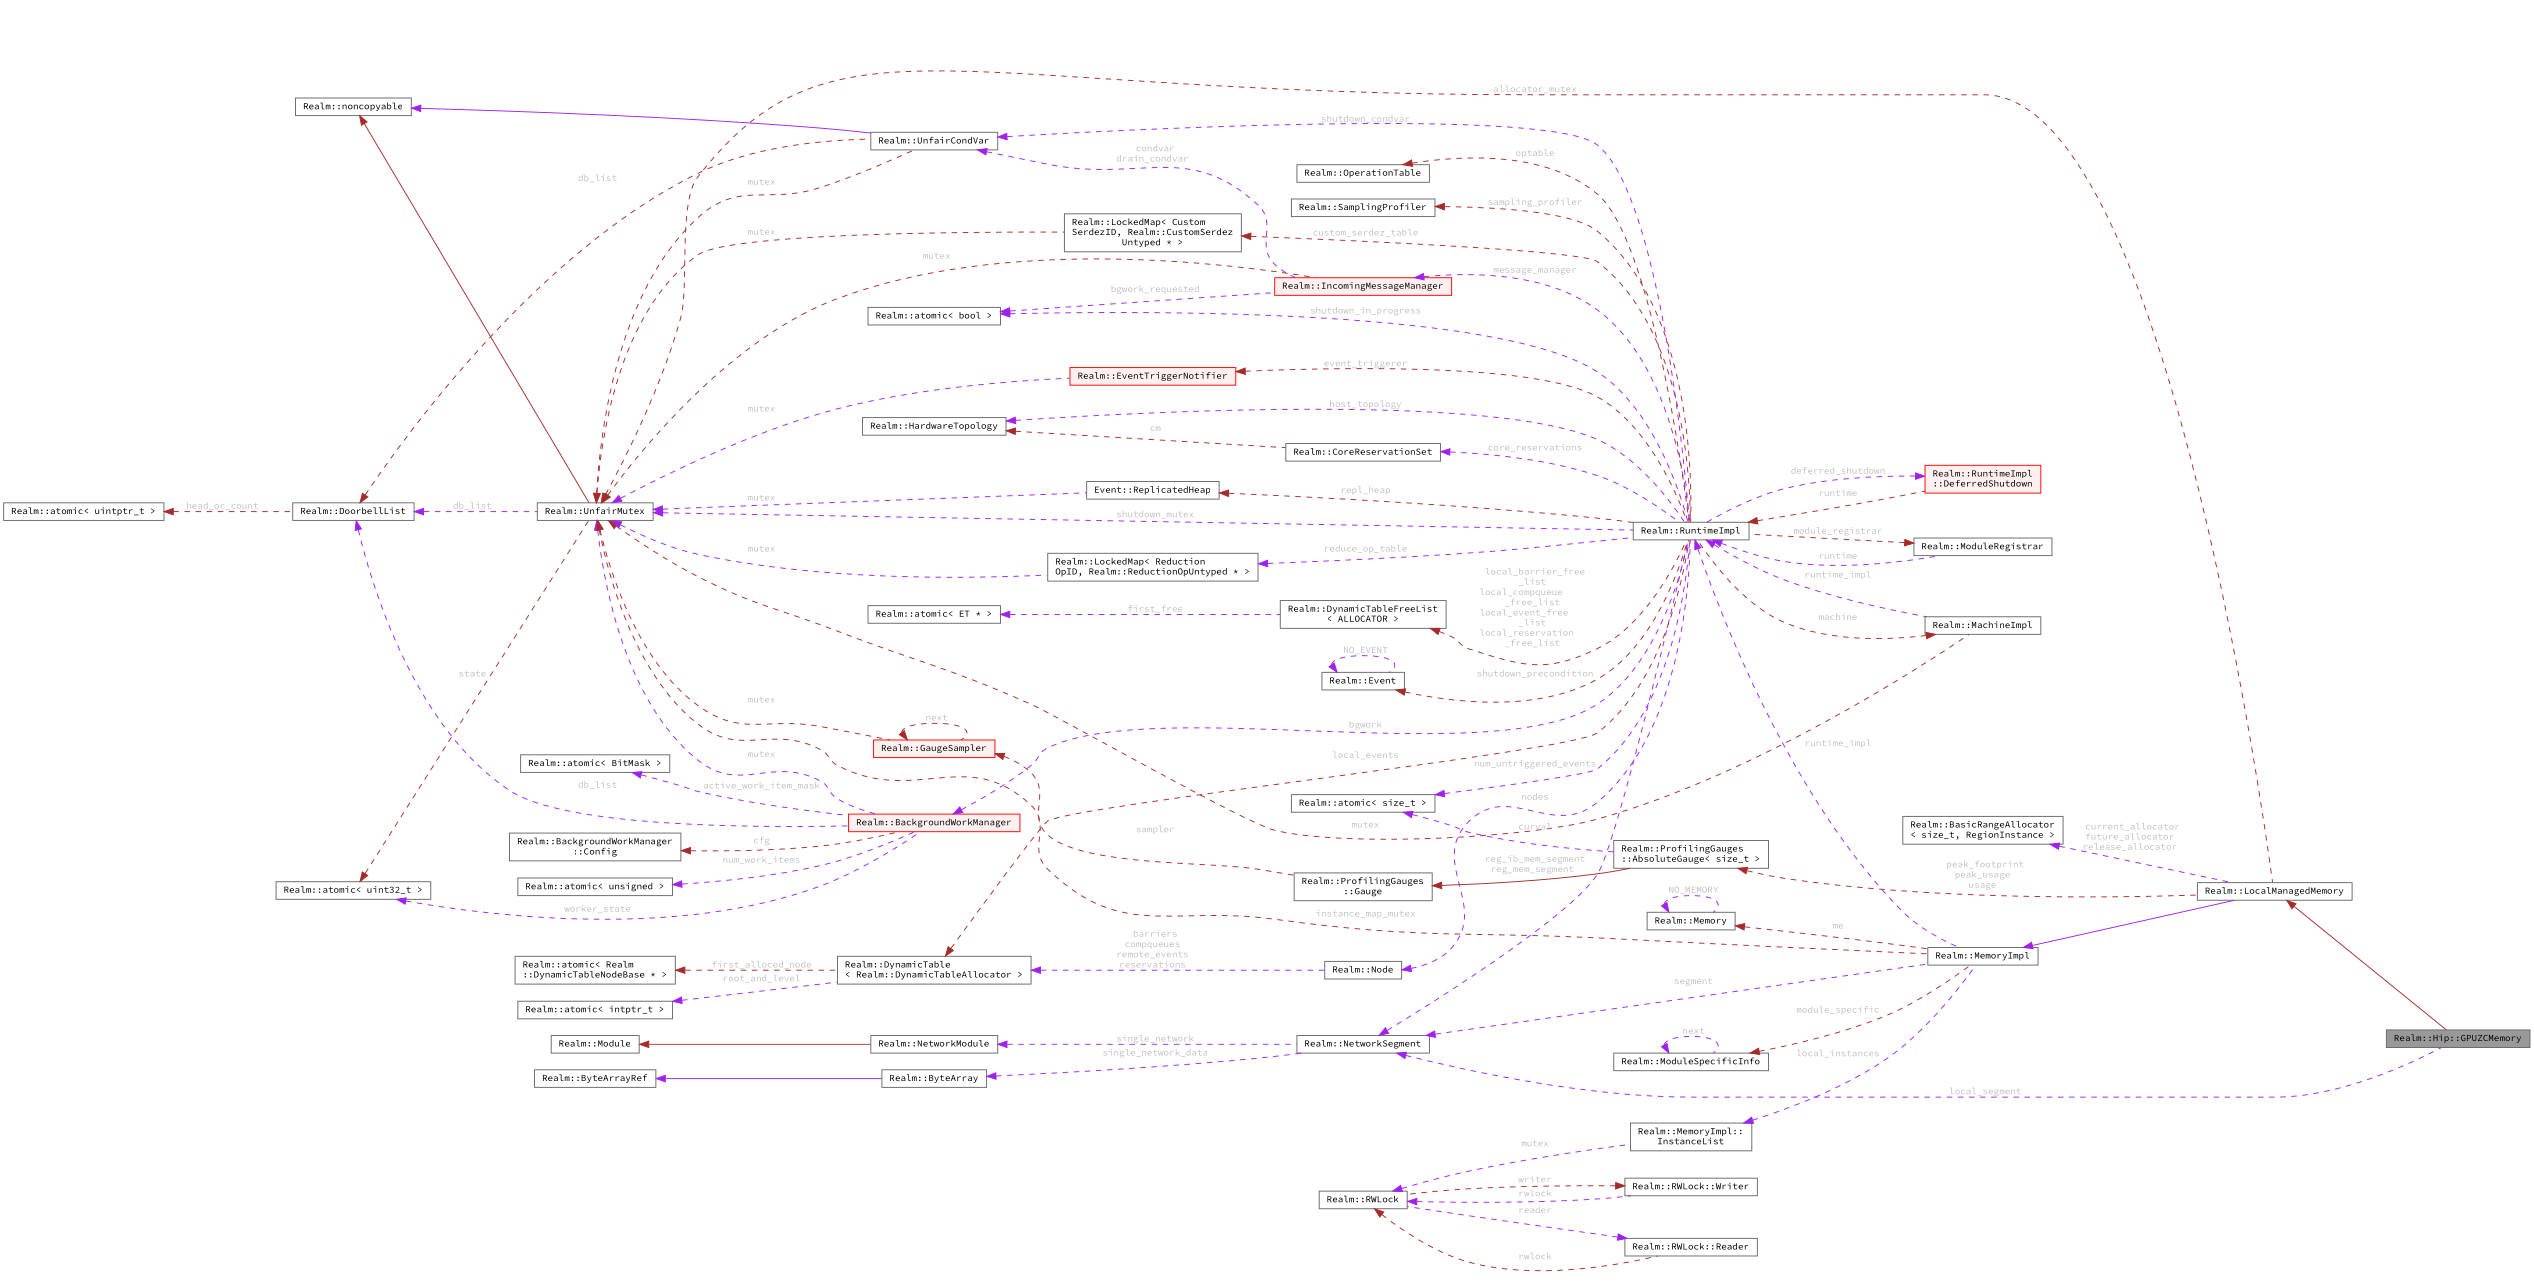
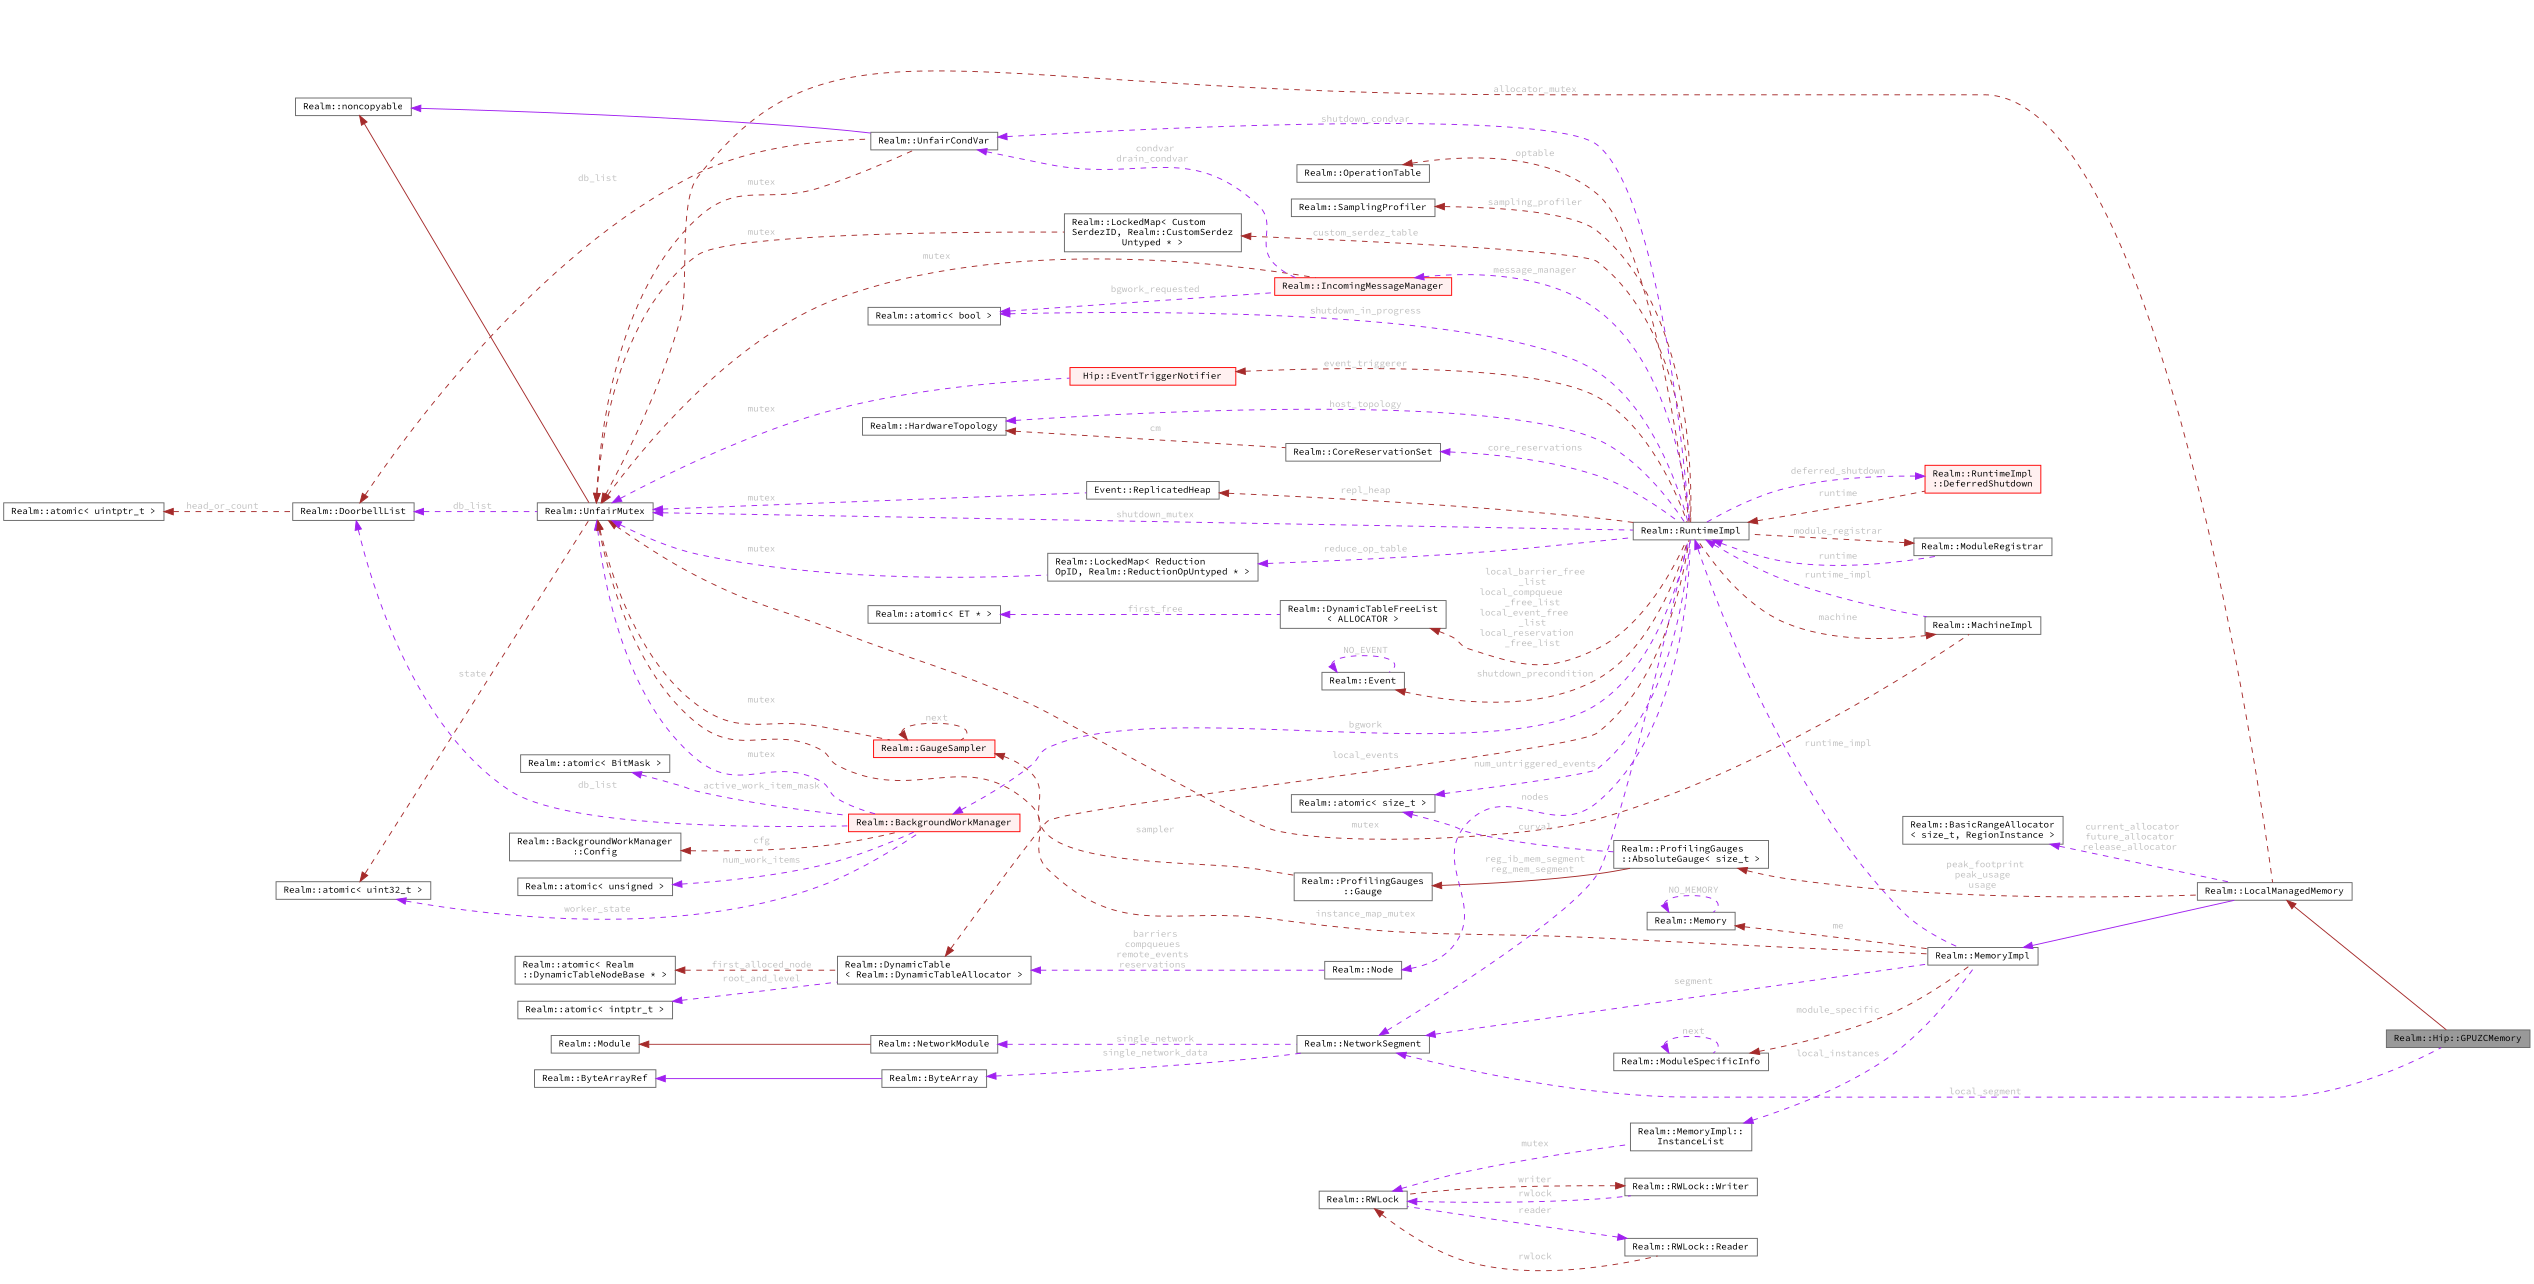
node "Realm::EventTriggerNotifier": label "Realm::EventTriggerNotifier" -> "Hip::EventTriggerNotifier"
